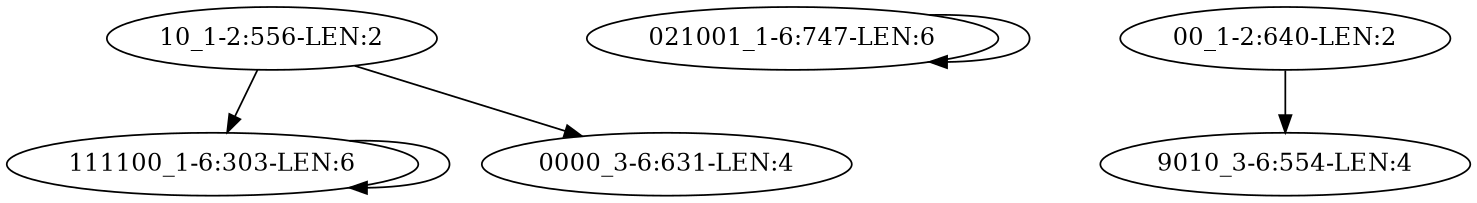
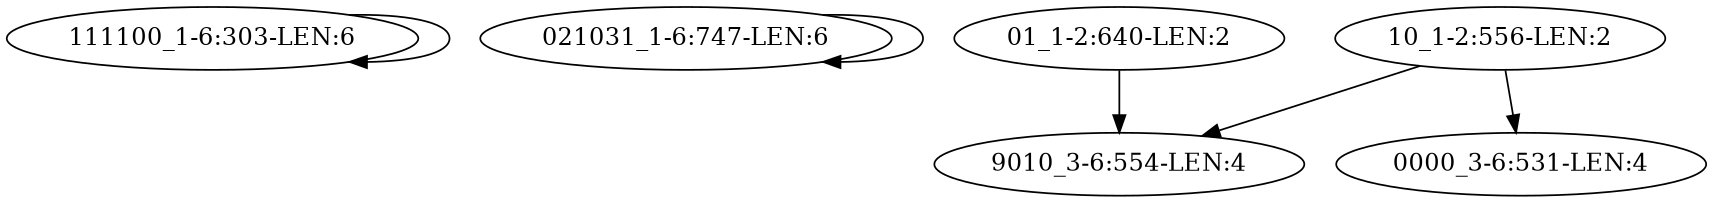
node "021001_1-6:747-LEN:6": label "021001_1-6:747-LEN:6" -> "021031_1-6:747-LEN:6"
node "00_1-2:640-LEN:2": label "00_1-2:640-LEN:2" -> "01_1-2:640-LEN:2"
edge "10_1-2:556-LEN:2" -> "111100_1-6:303-LEN:6": now "10_1-2:556-LEN:2" -> "9010_3-6:554-LEN:4"
node "0000_3-6:631-LEN:4": label "0000_3-6:631-LEN:4" -> "0000_3-6:531-LEN:4"
